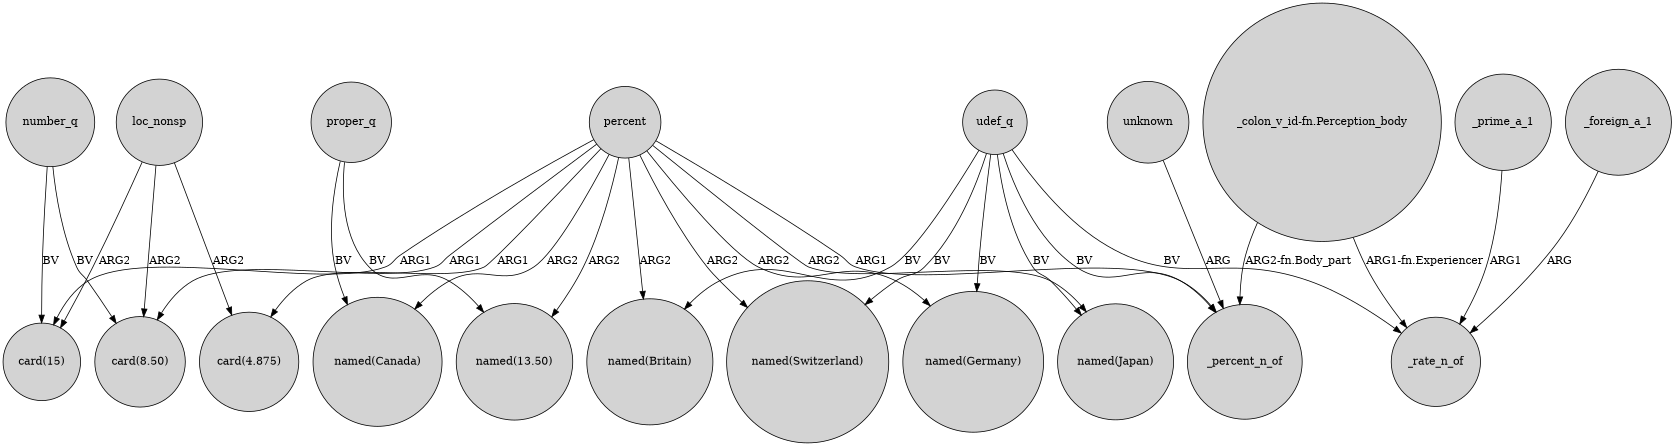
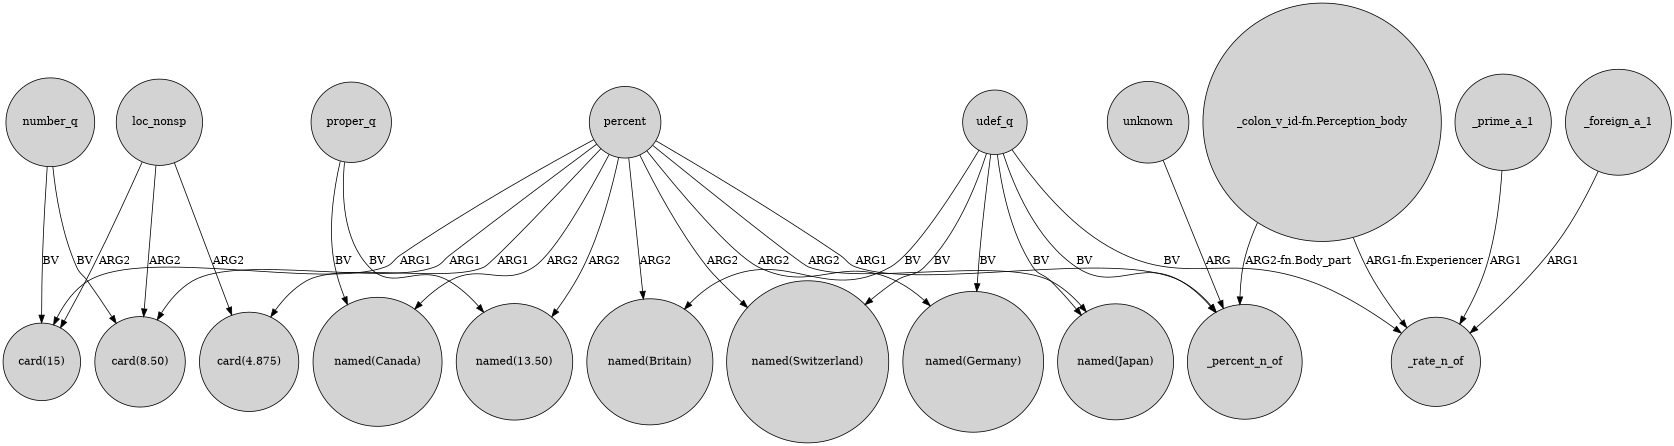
edge "_foreign_a_1" -> "_rate_n_of": label "ARG" -> "ARG1"
